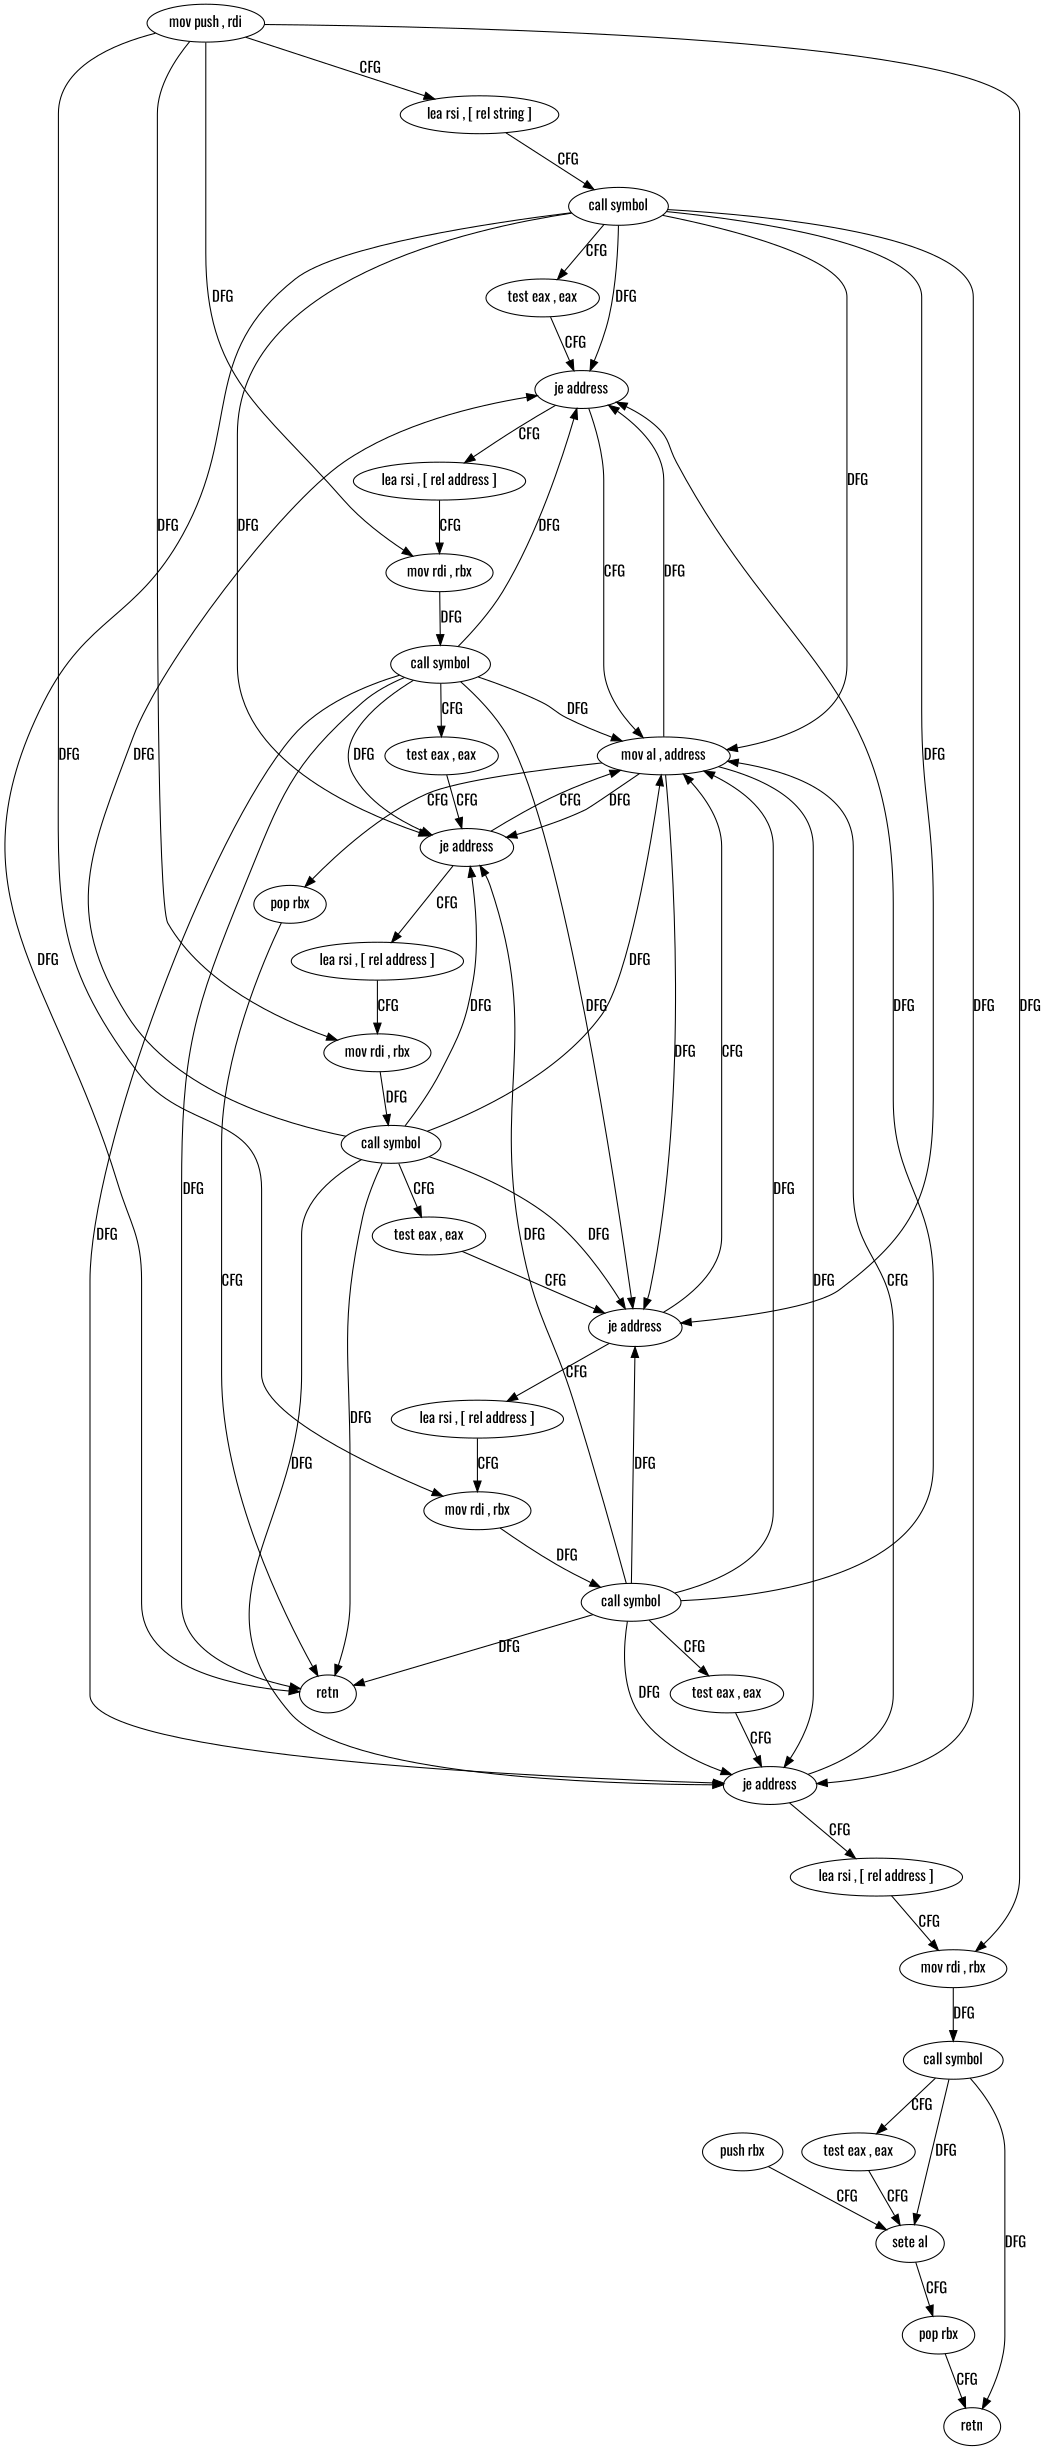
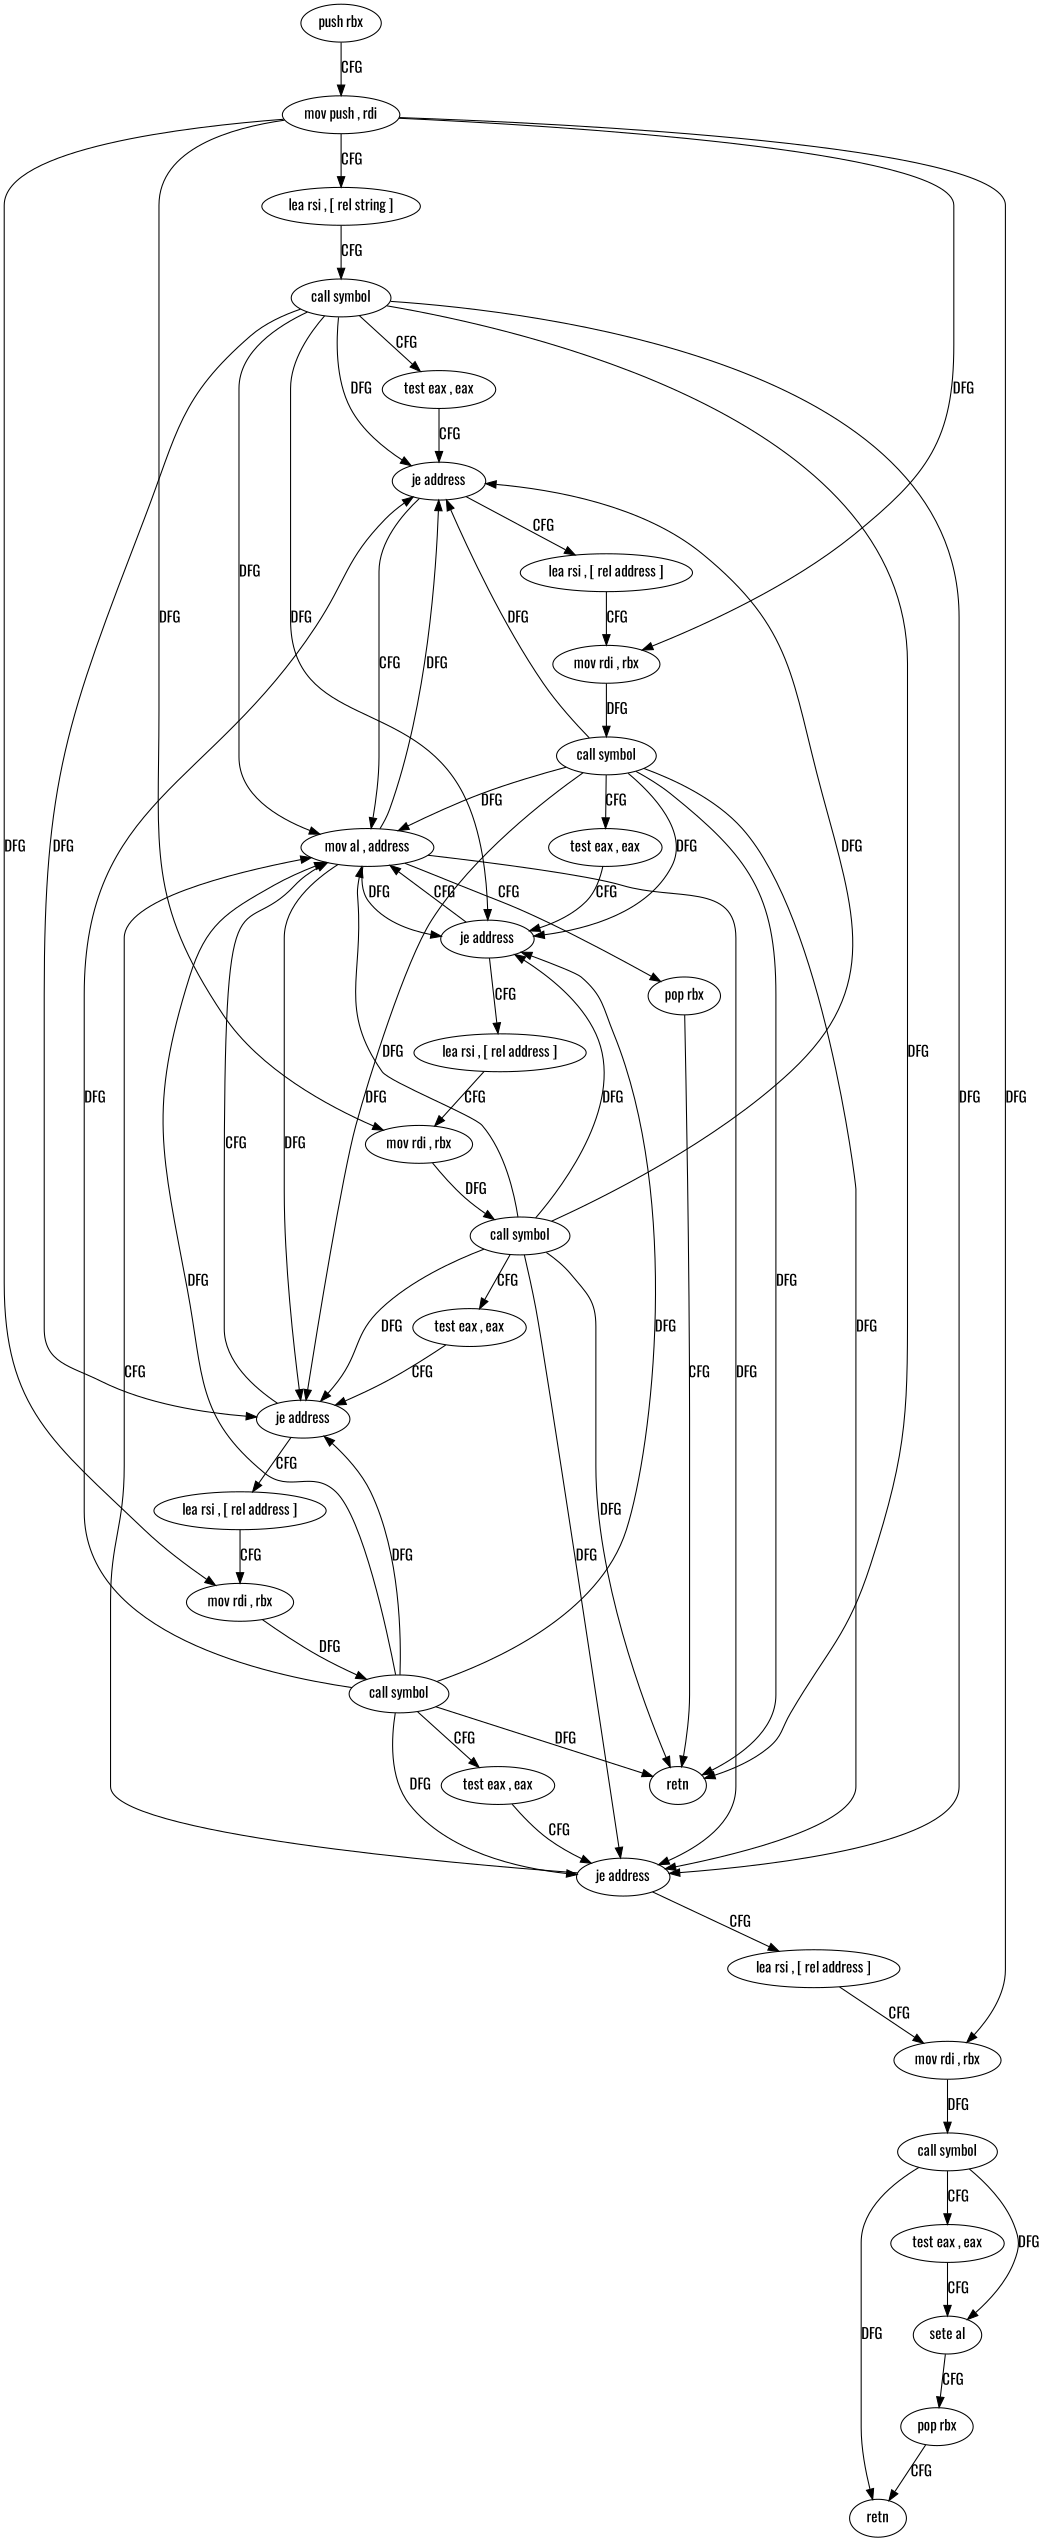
edge "push rbx" -> "sete al": now "push rbx" -> "mov push , rdi"
